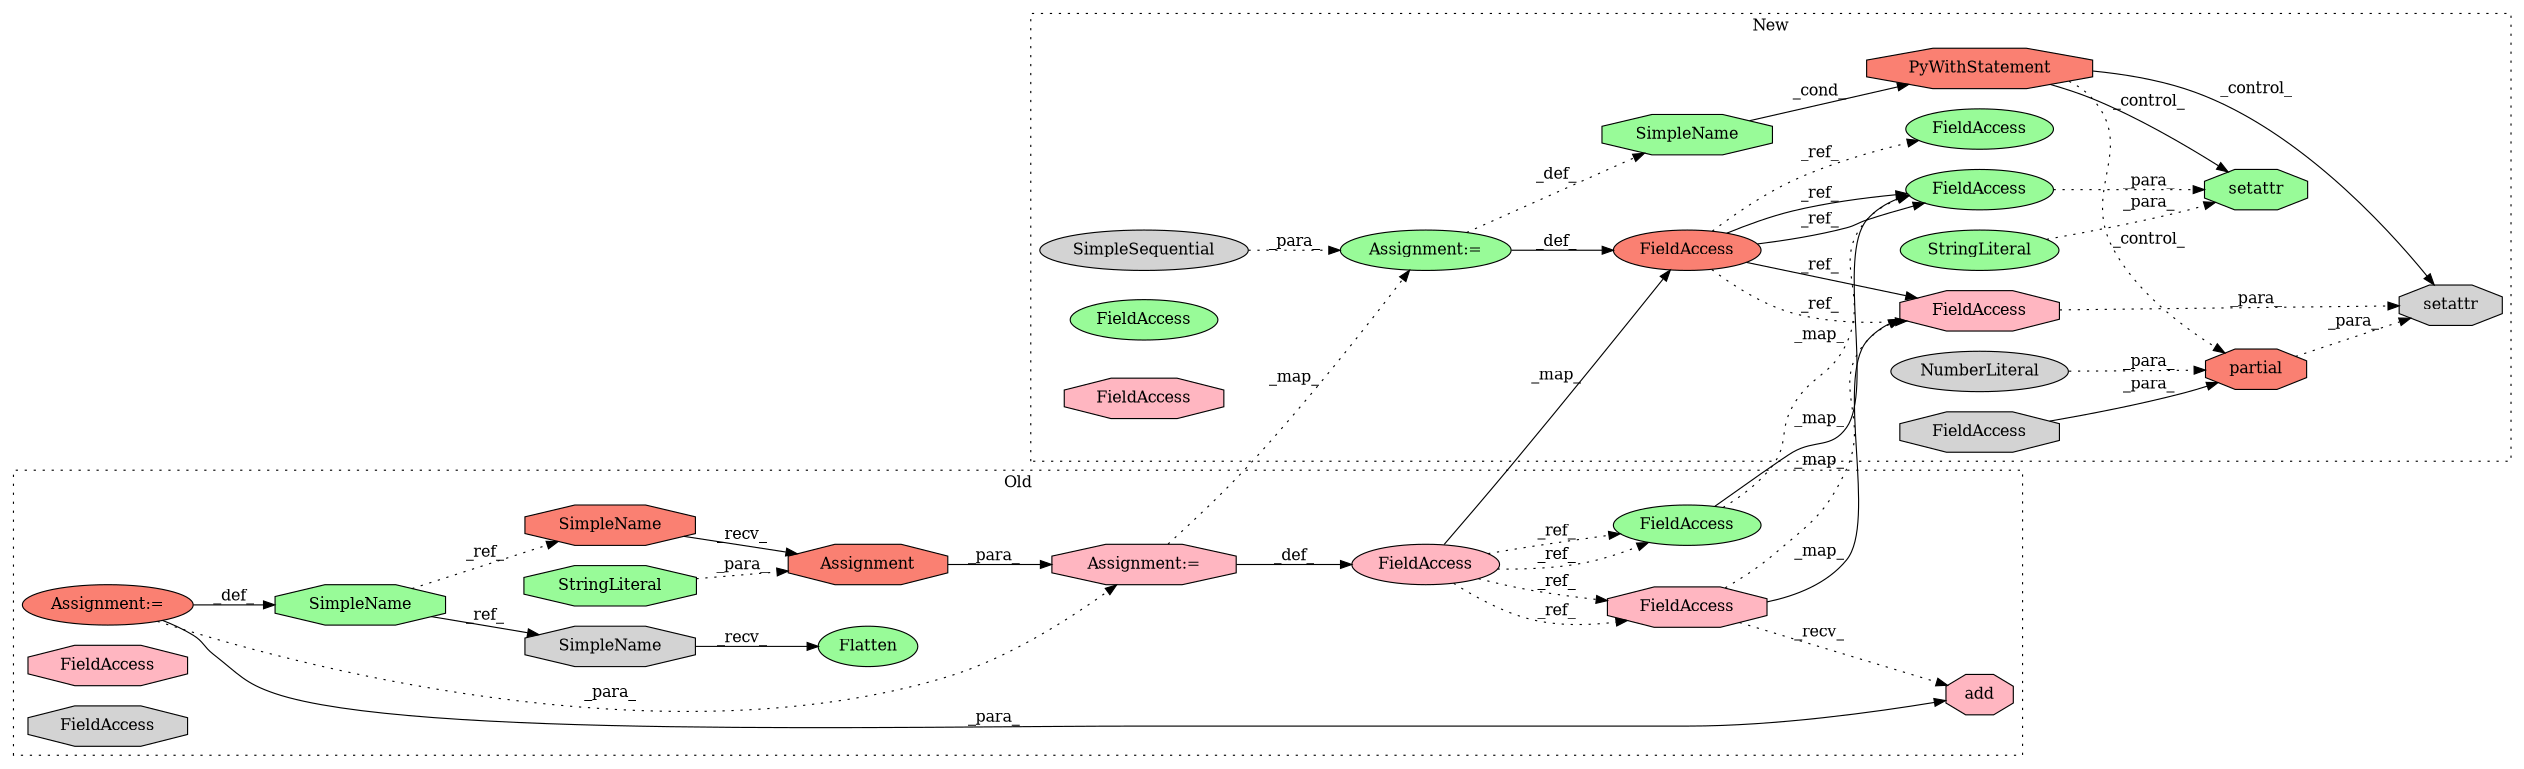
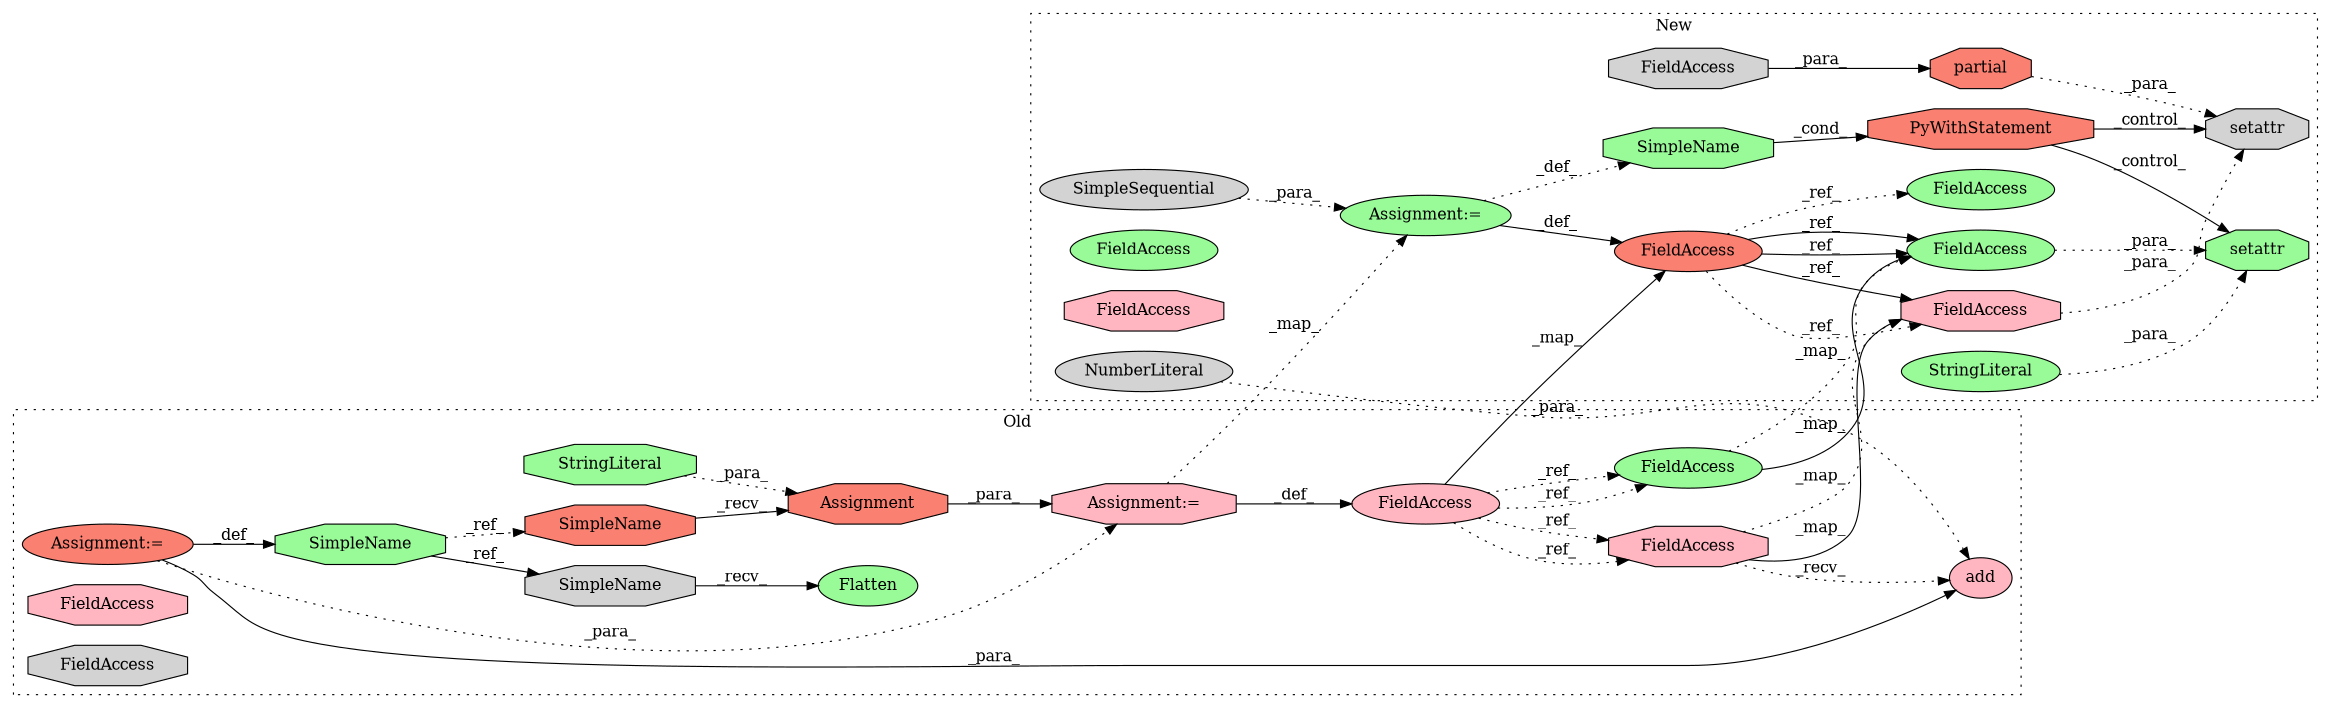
edge "PyWithStatement" -> "partial": removed, label "_control_"
edge "NumberLiteral" -> "partial": now "NumberLiteral" -> "add"
node "add": shape octagon -> ellipse
